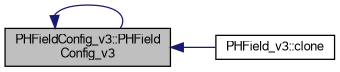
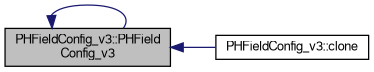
node "PHField_v3::clone": label "PHField_v3::clone" -> "PHFieldConfig_v3::clone"
